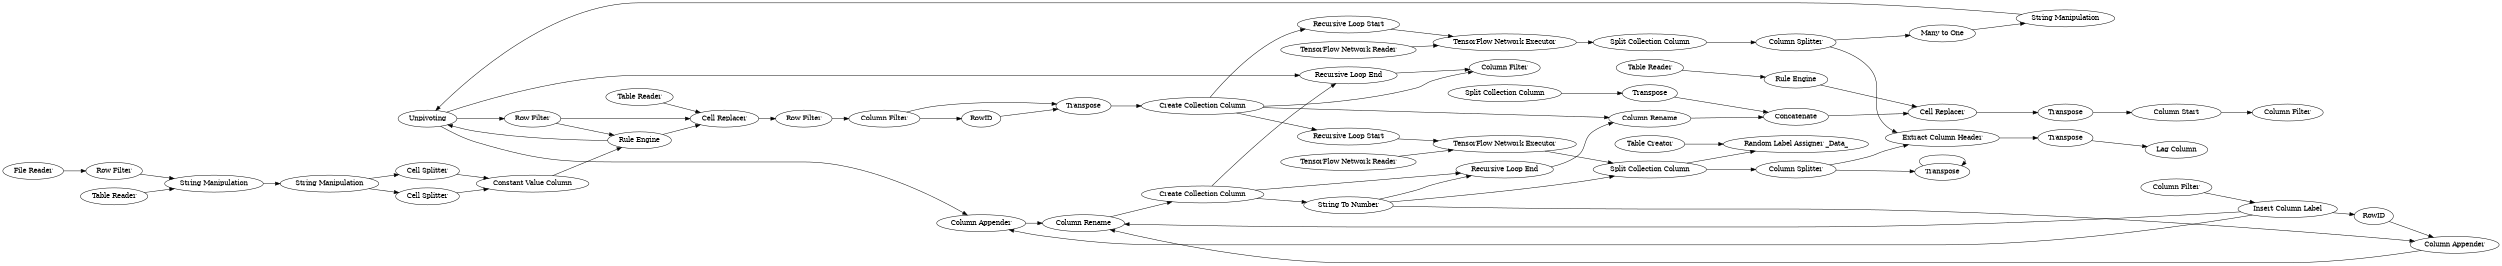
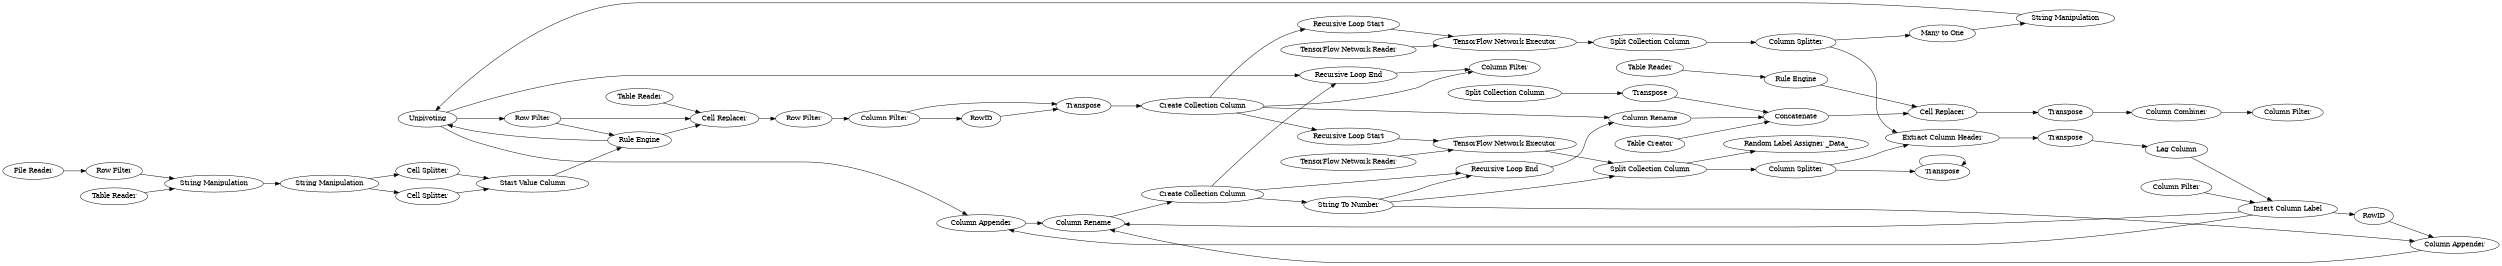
node "Column Start": label "Column Start" -> "Column Combiner"
edge "Table Creator" -> "Random Label Assigner _Data_": now "Table Creator" -> "Concatenate"
edge "Lag Column" -> "Insert Column Label": added
node "Constant Value Column": label "Constant Value Column" -> "Start Value Column"
